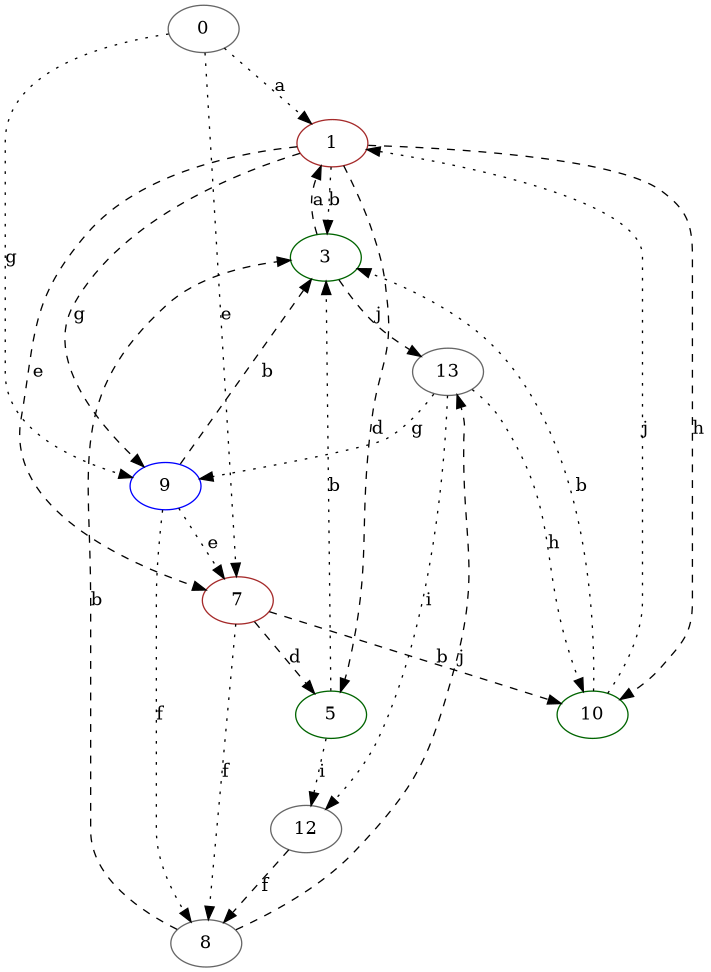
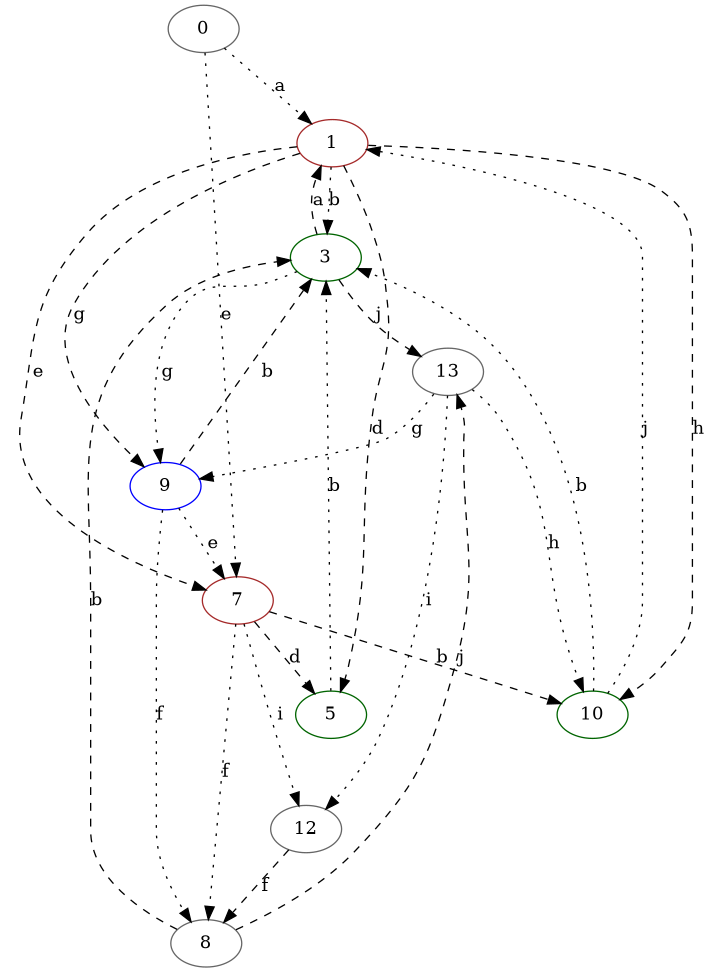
edge "0" -> "9": now "3" -> "9"
edge "5" -> "12": now "7" -> "12"
